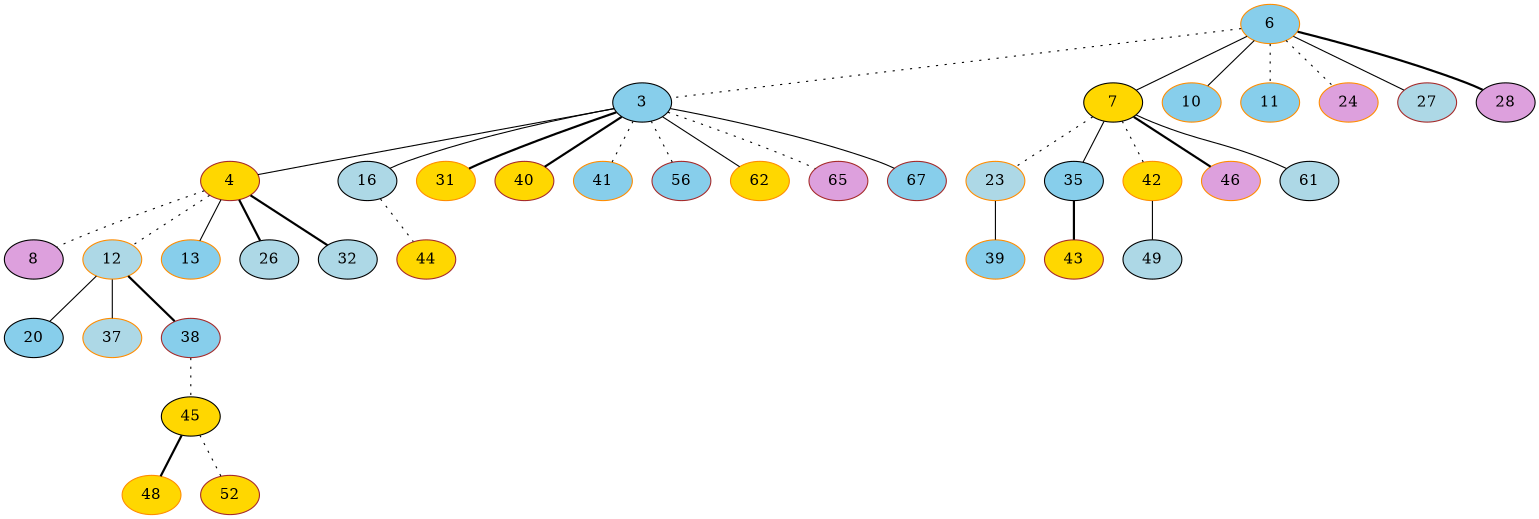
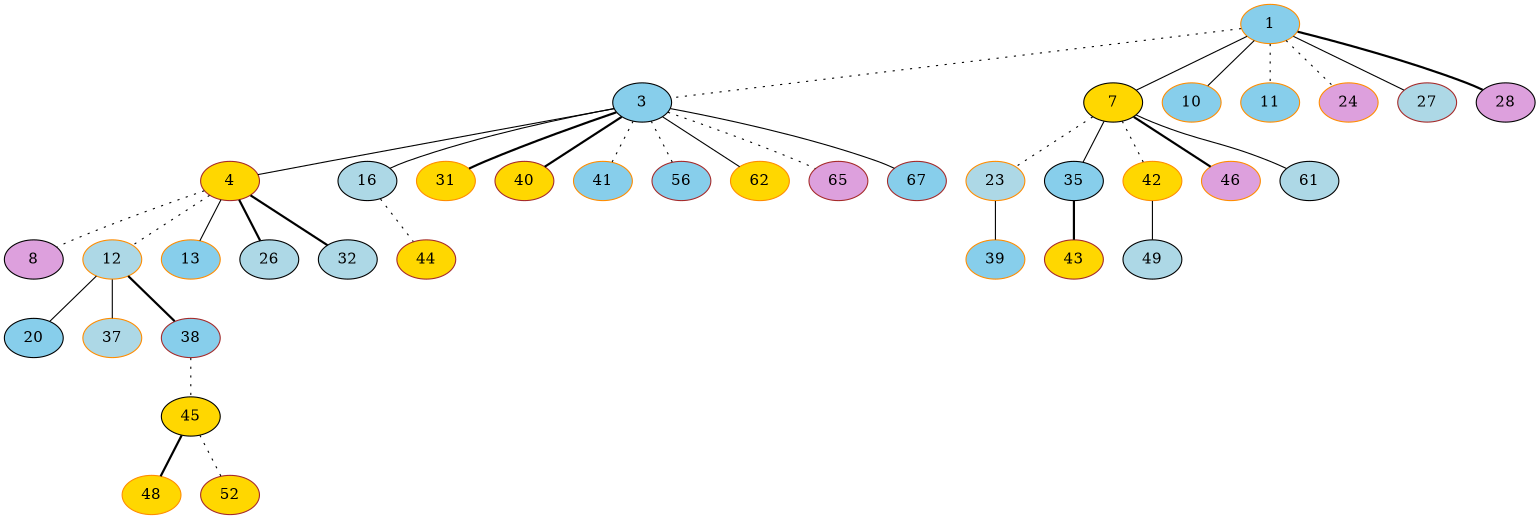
node "6": label "6" -> "1"
